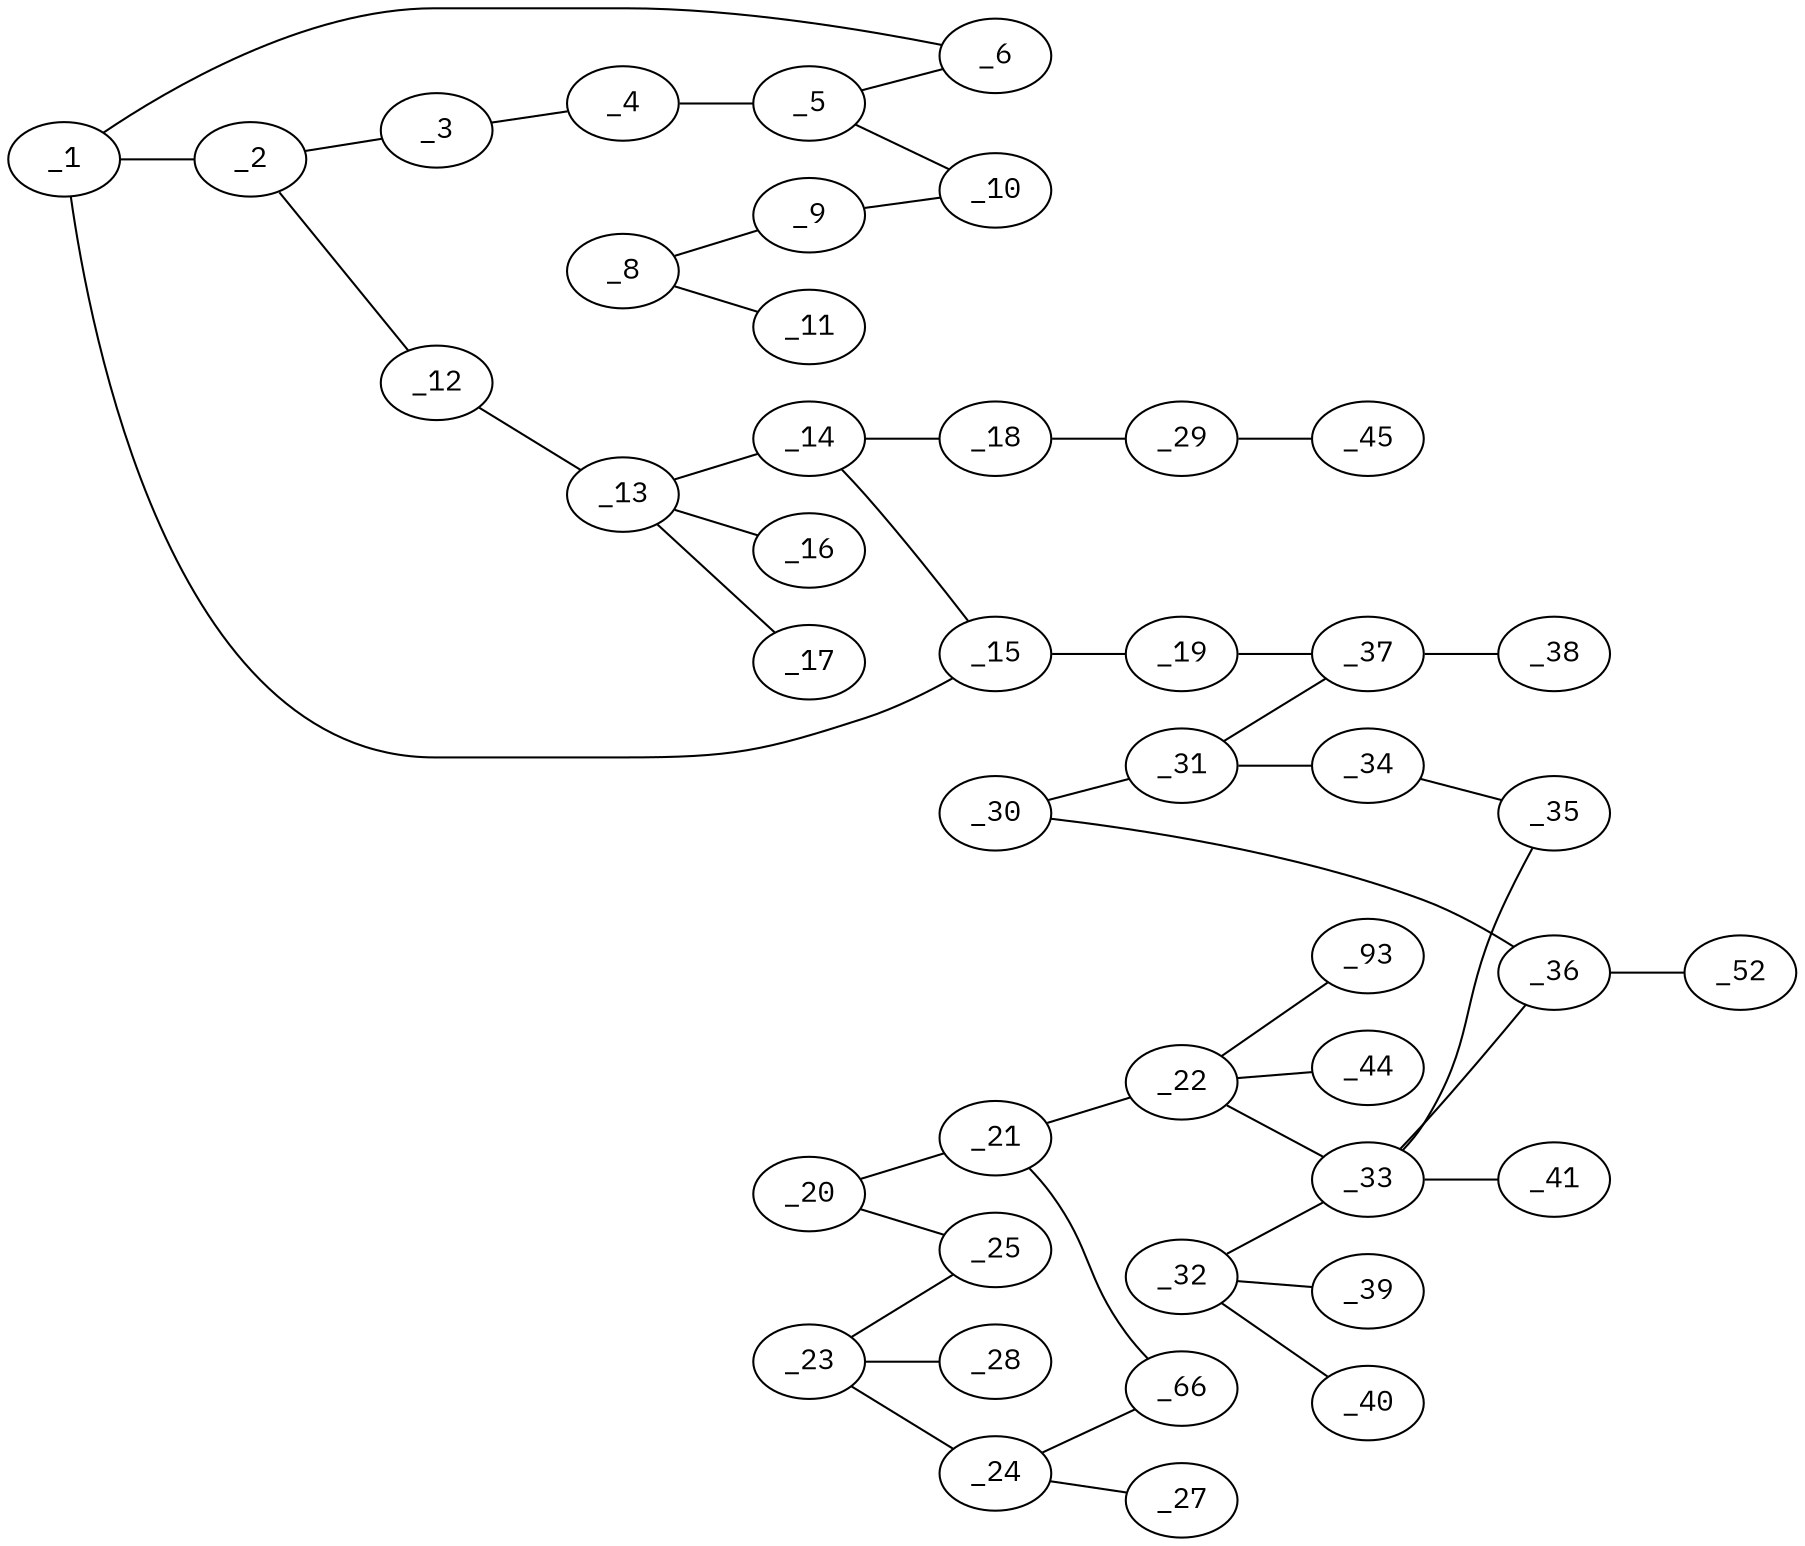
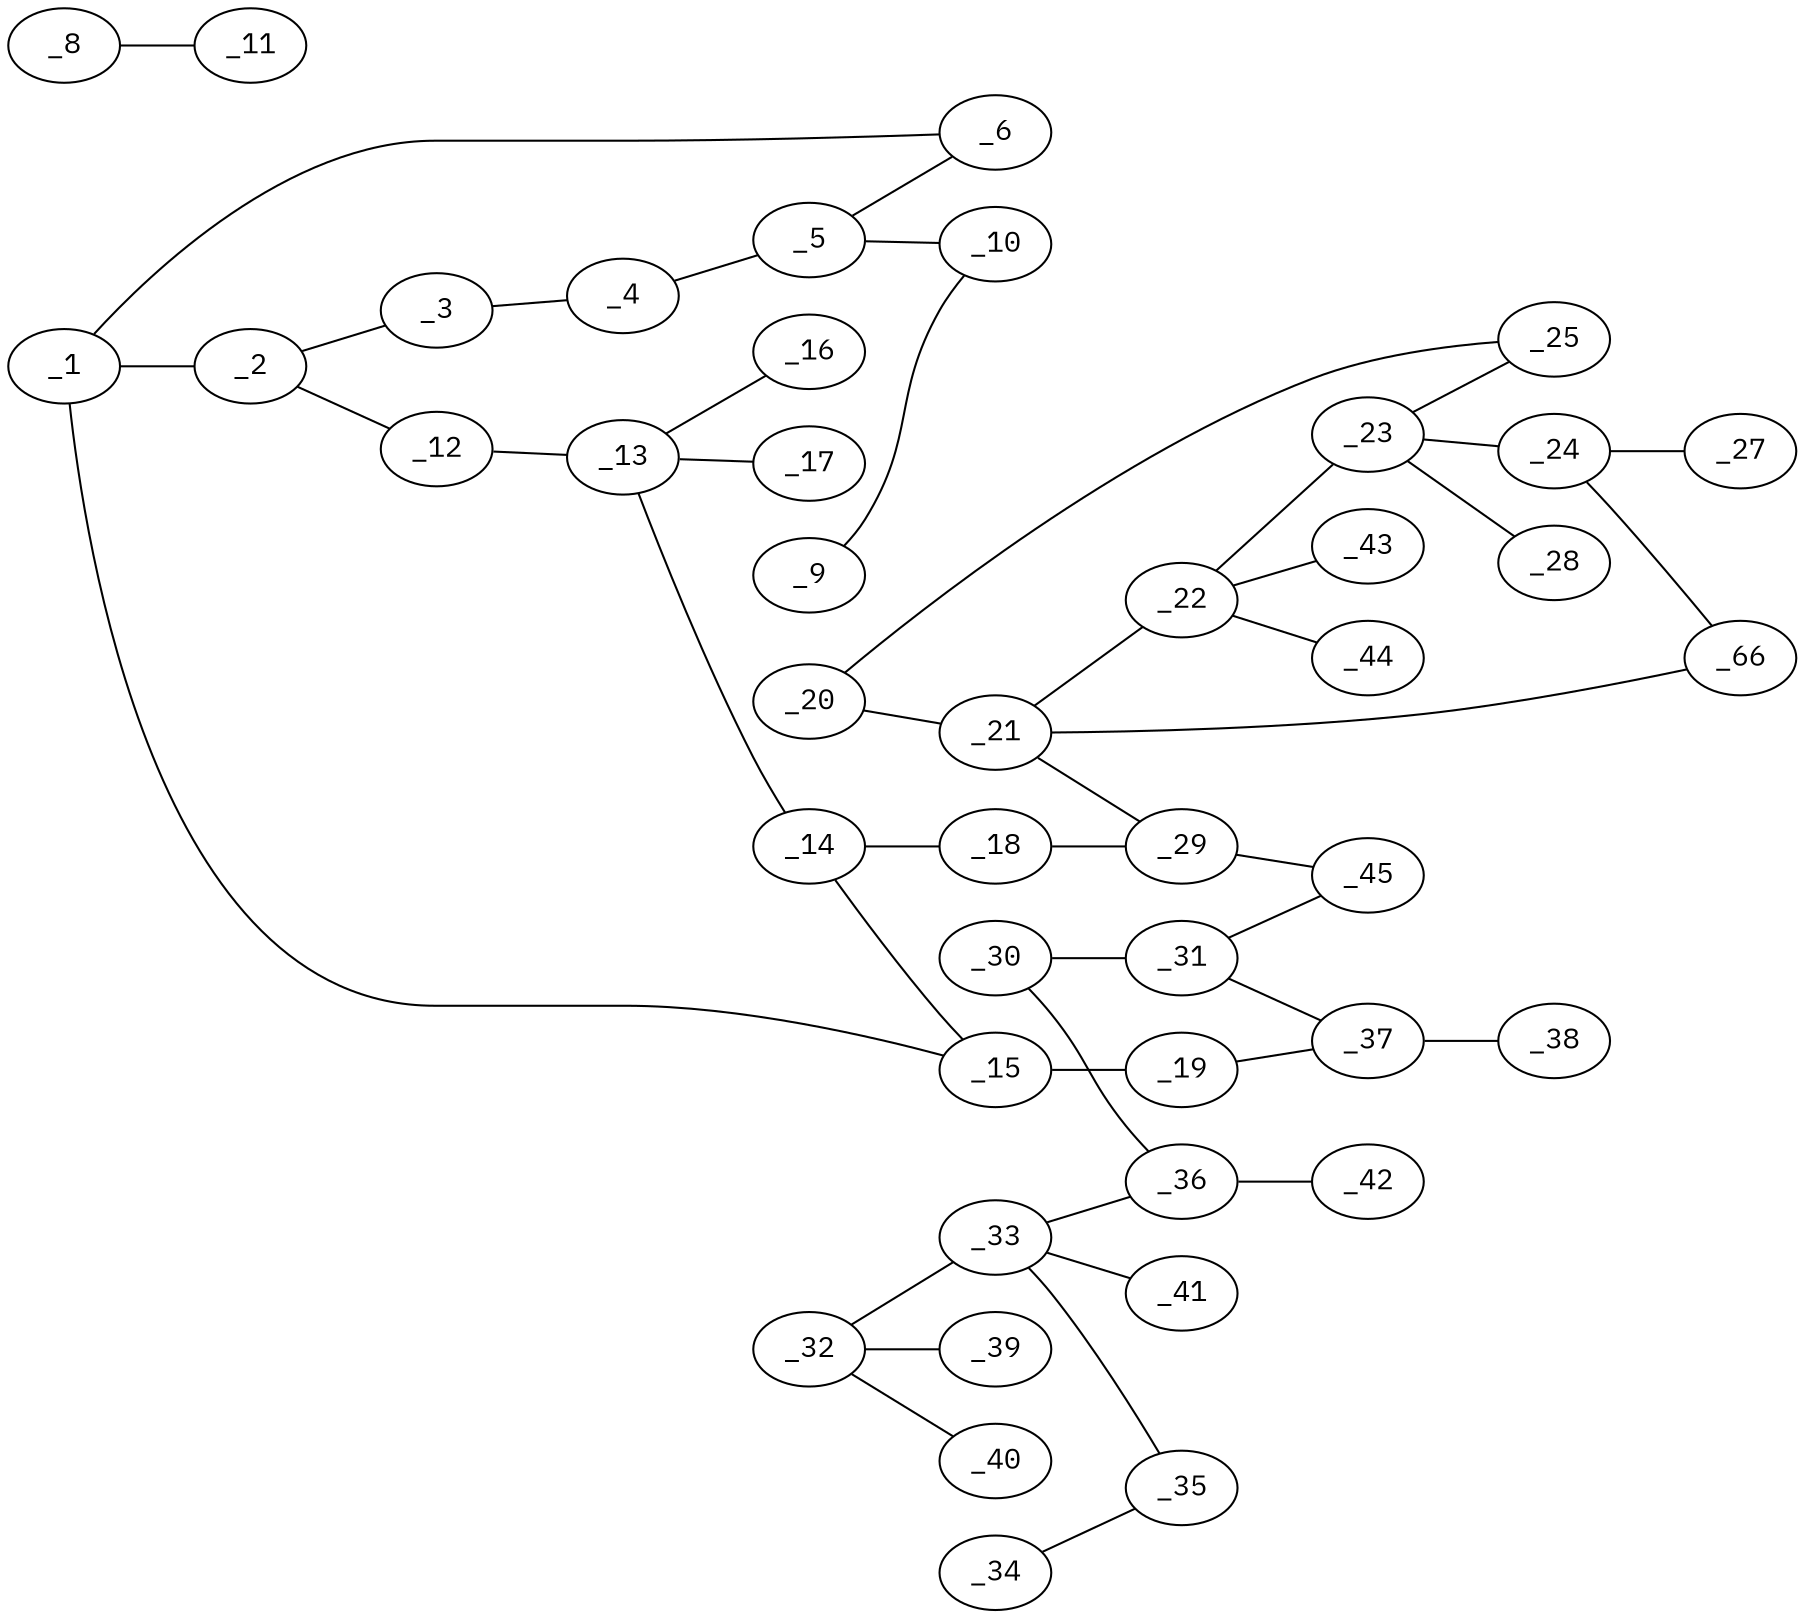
edge "_9" -- "_8": removed
edge "_31" -- "_34": now "_31" -- "_45"
edge "_21" -- "_29": added
node "_93": label "_93" -> "_43"
node "_52": label "_52" -> "_42"
edge "_22" -- "_33": now "_22" -- "_23"
